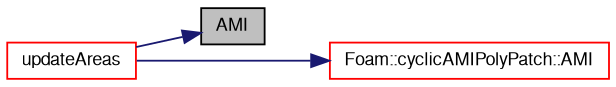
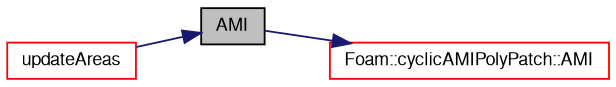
edge "updateAreas" -> "Foam::cyclicAMIPolyPatch::AMI": now "AMI" -> "Foam::cyclicAMIPolyPatch::AMI"
